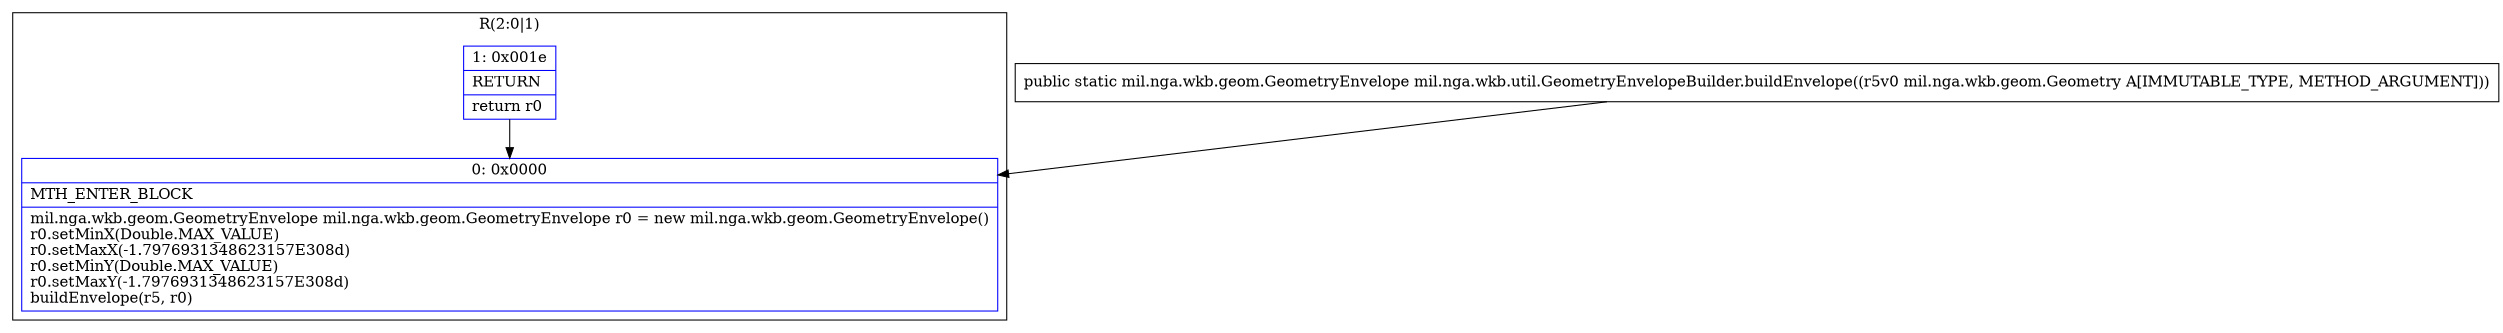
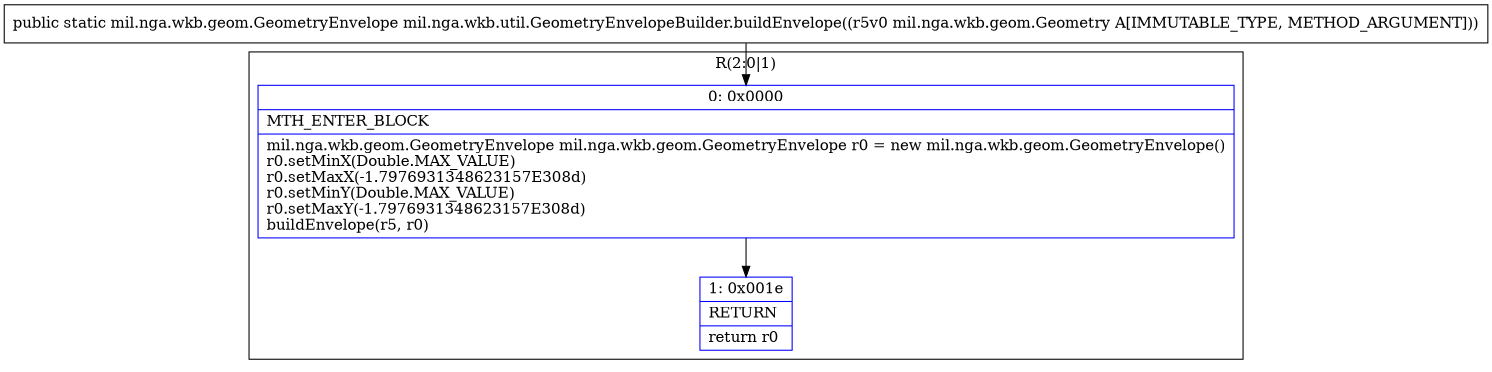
edge "1: 0x001e" -> "0: 0x0000": reversed
